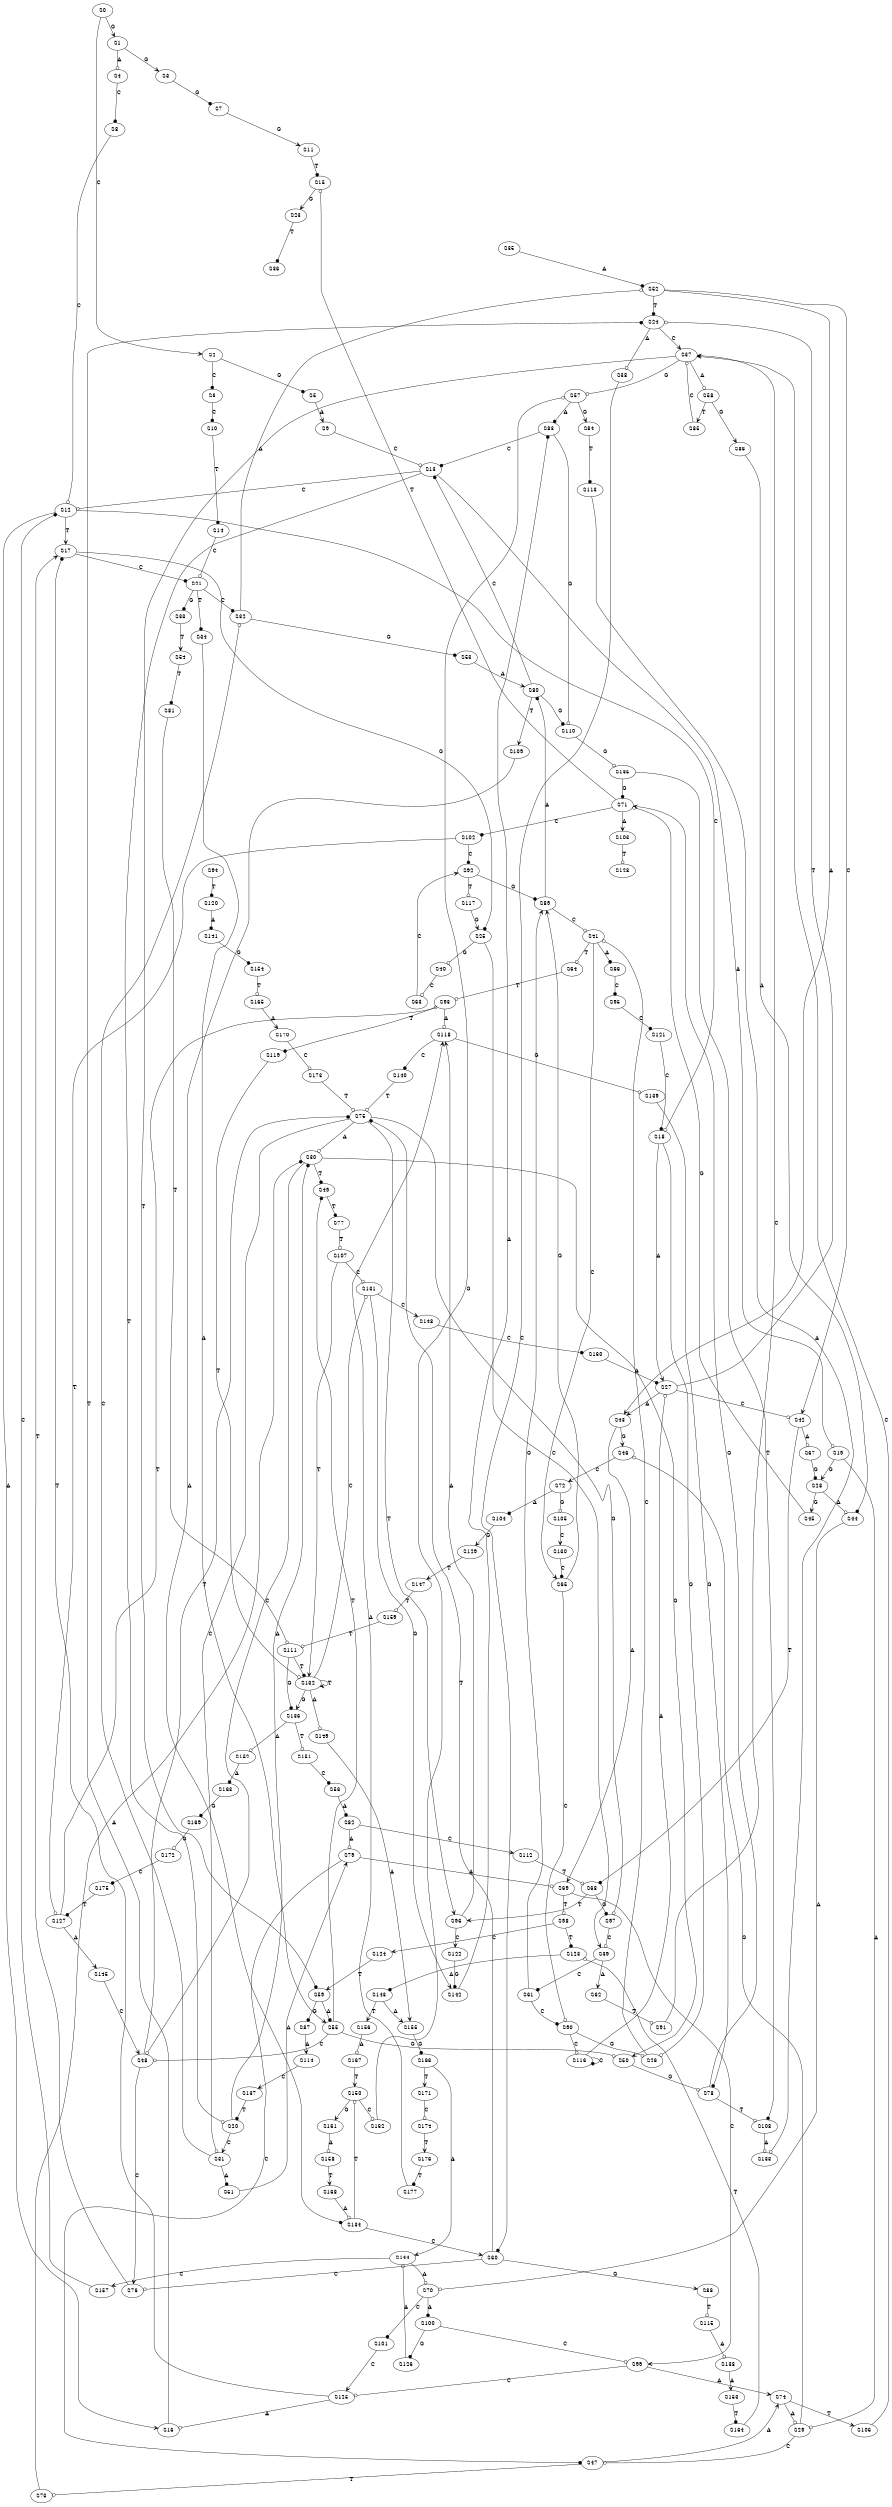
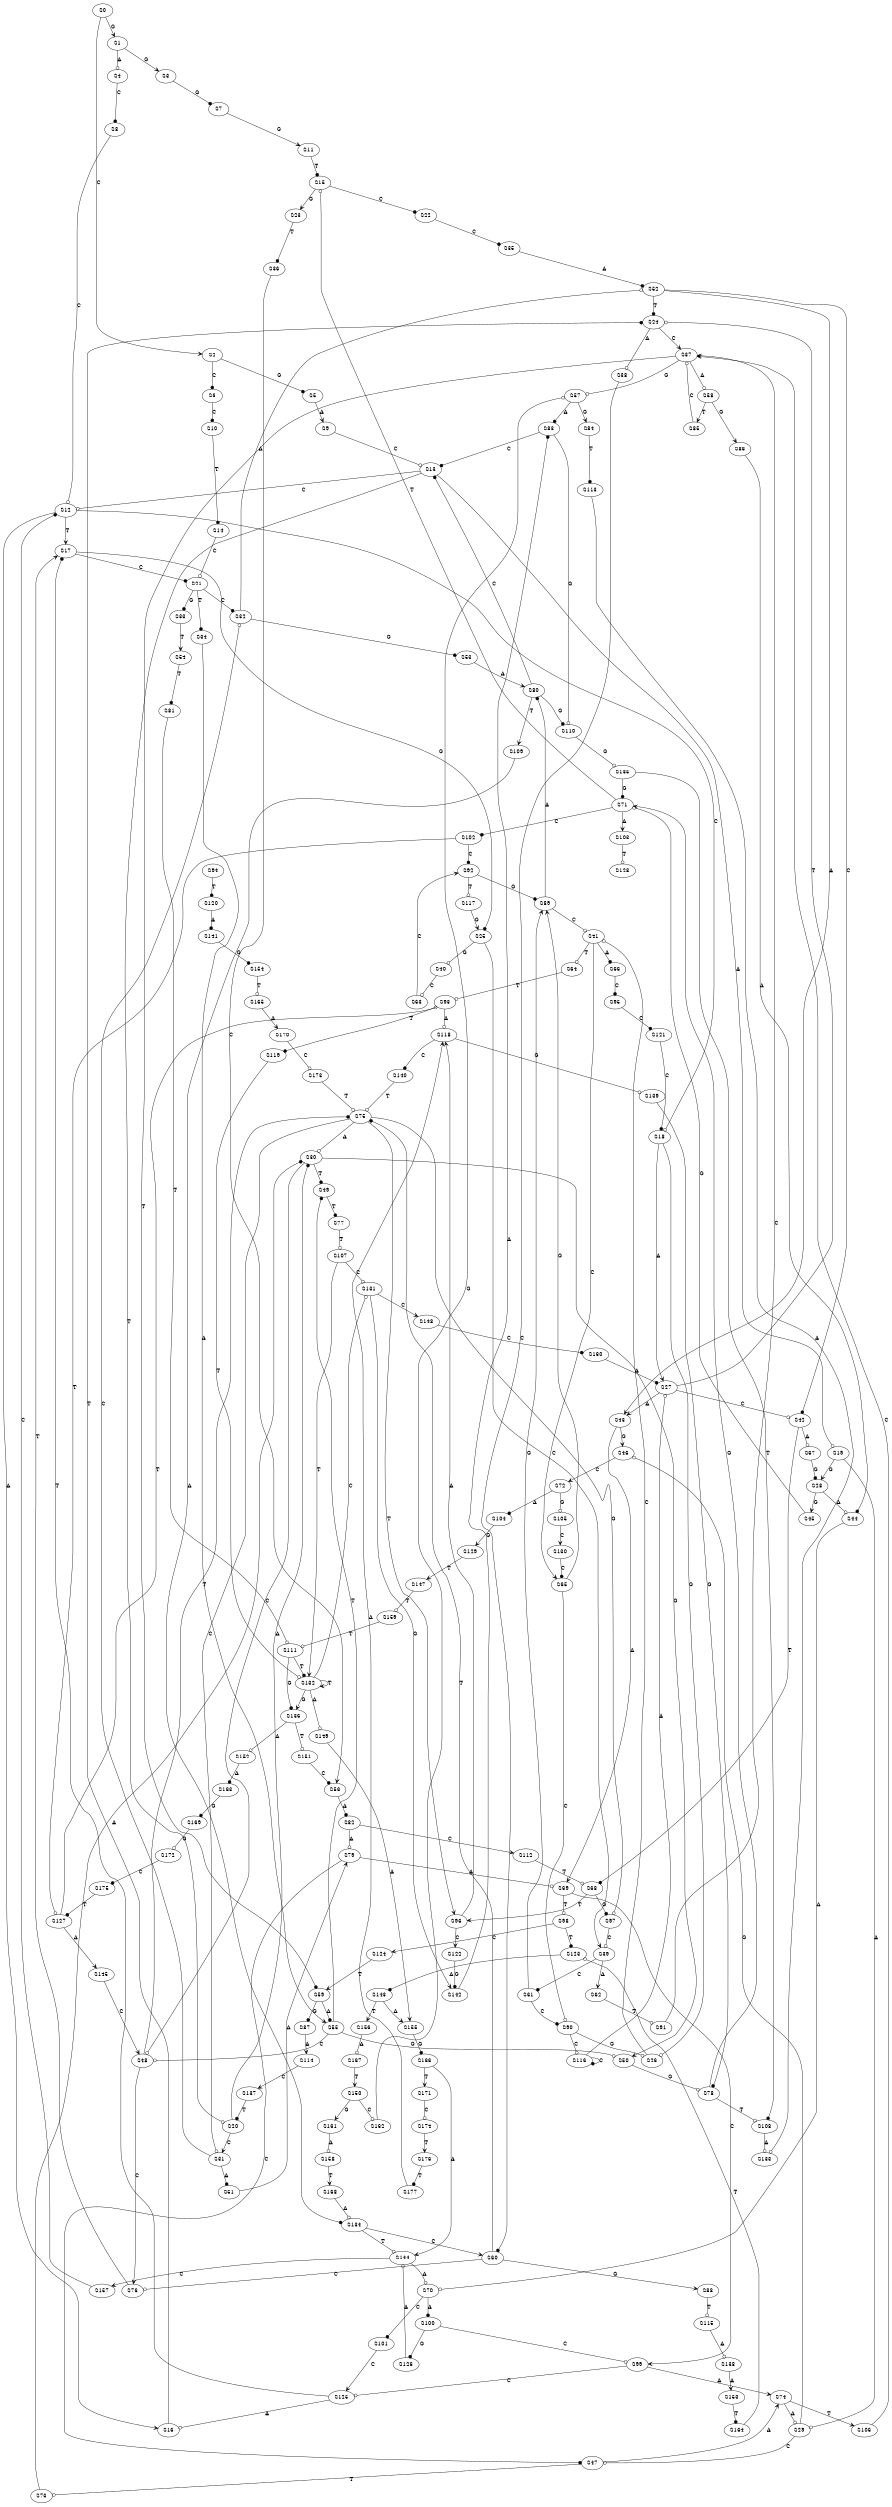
node "S22": added
edge "S52" -> "S42": arrowhead vee -> dot
edge "S36" -> "S56": added, label "C"
edge "S134" -> "S150": now "S134" -> "S144"
